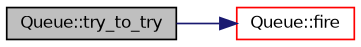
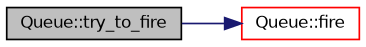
node "Queue::try_to_try": label "Queue::try_to_try" -> "Queue::try_to_fire"
